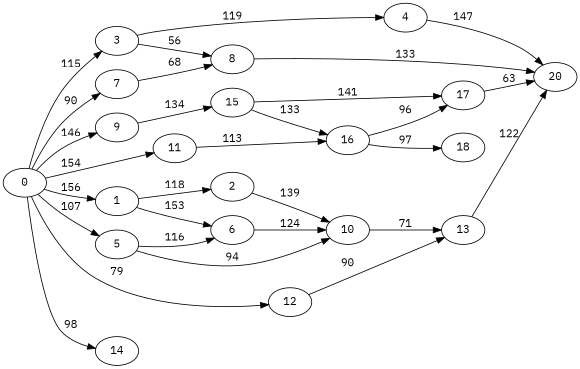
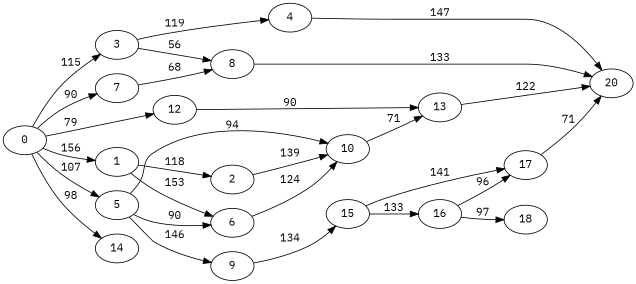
edge "17" -> "20": label "63" -> "71"
node "11": removed
edge "0" -> "9": now "5" -> "9"
edge "5" -> "6": label "116" -> "90"
